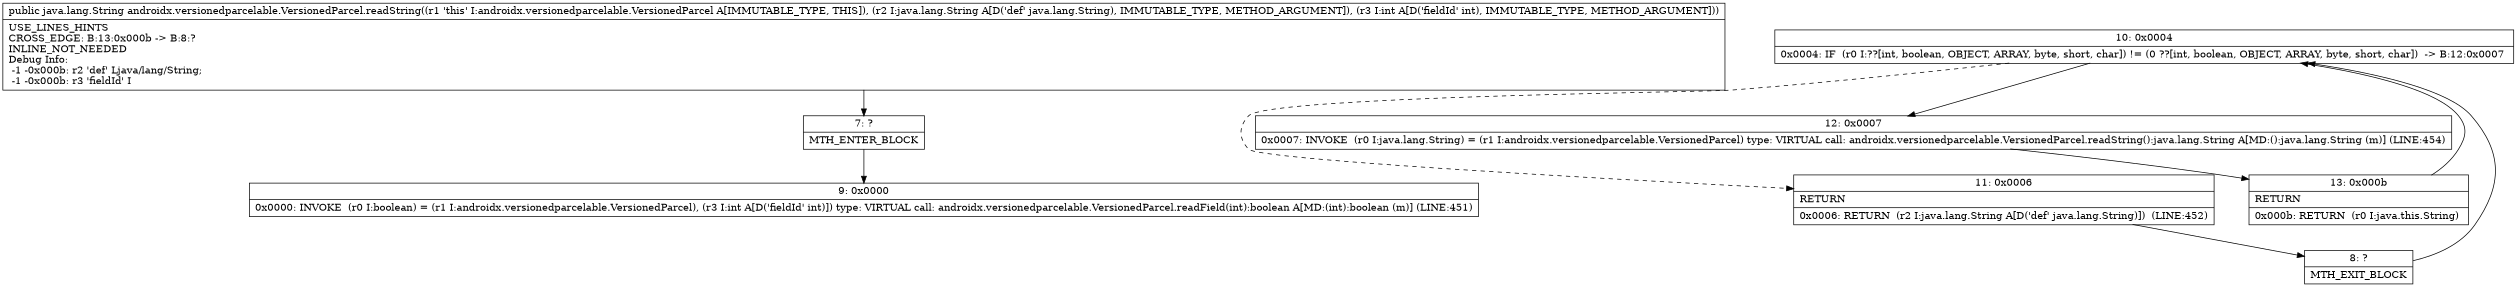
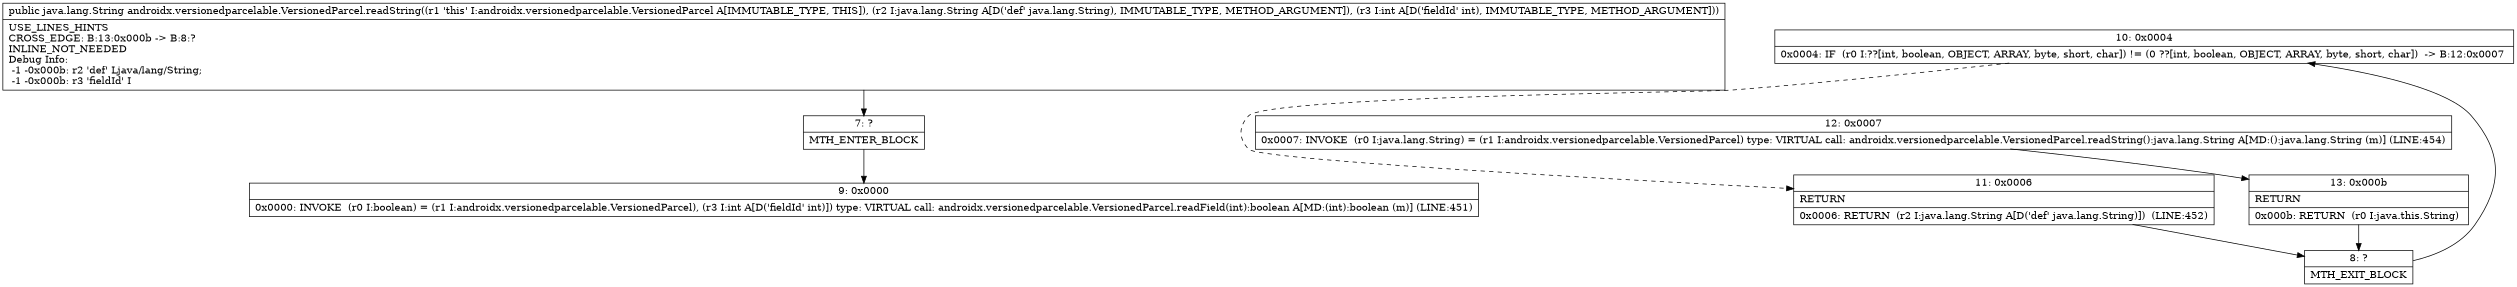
edge "10: 0x0004" -> "12: 0x0007": removed
edge "13: 0x000b" -> "10: 0x0004": now "13: 0x000b" -> "8: ?"
